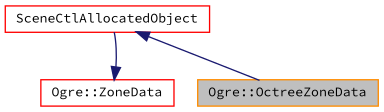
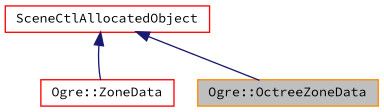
edge "SceneCtlAllocatedObject" -> "Ogre::ZoneData": reversed
